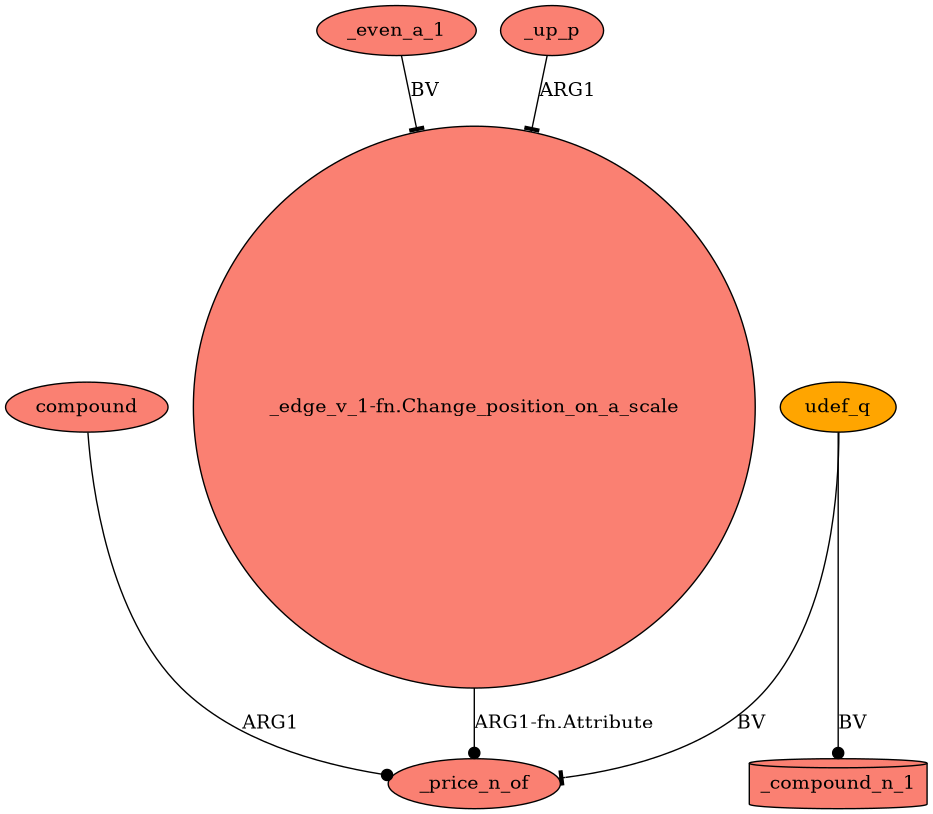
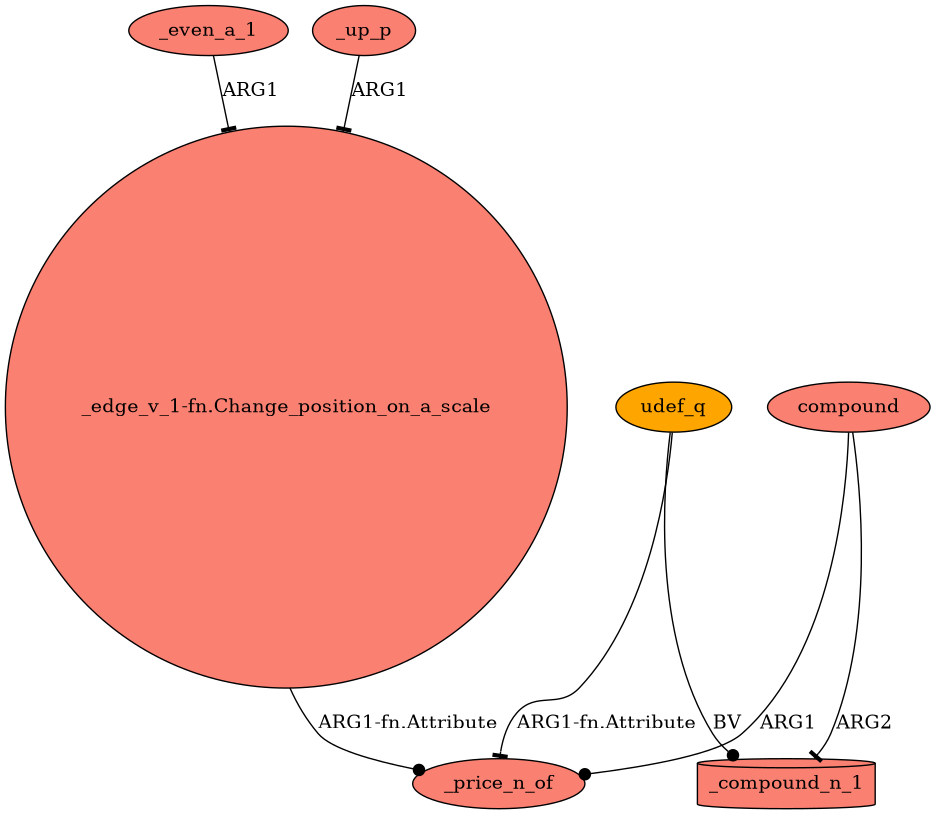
edge "_even_a_1" -> "_edge_v_1-fn.Change_position_on_a_scale": label "BV" -> "ARG1"
edge "compound" -> "_compound_n_1": added, label "ARG2"
edge "udef_q" -> "_price_n_of": label "BV" -> "ARG1-fn.Attribute"
